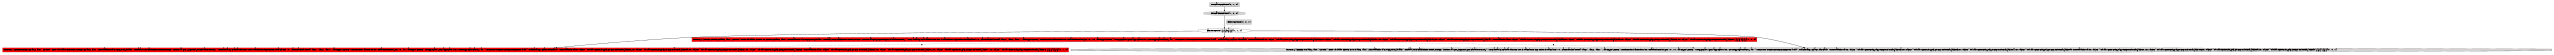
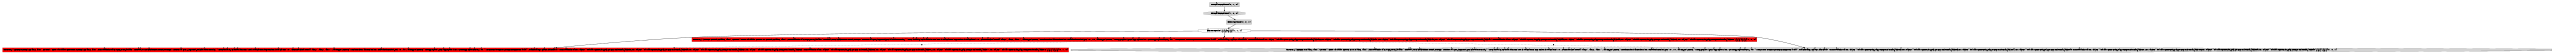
edge "testCoalesceColumns['1', '0', '0']" -> "cannotVectorize()@@@3@@@['1', '1', '1']": now "testCoalesceColumns['1', '0', '0']" -> "testNvlColumns['0', '0', '1']"
edge "testNvlColumns['0', '0', '1']" -> "cannotVectorize()@@@3@@@['1', '1', '1']": style dashed -> bold
